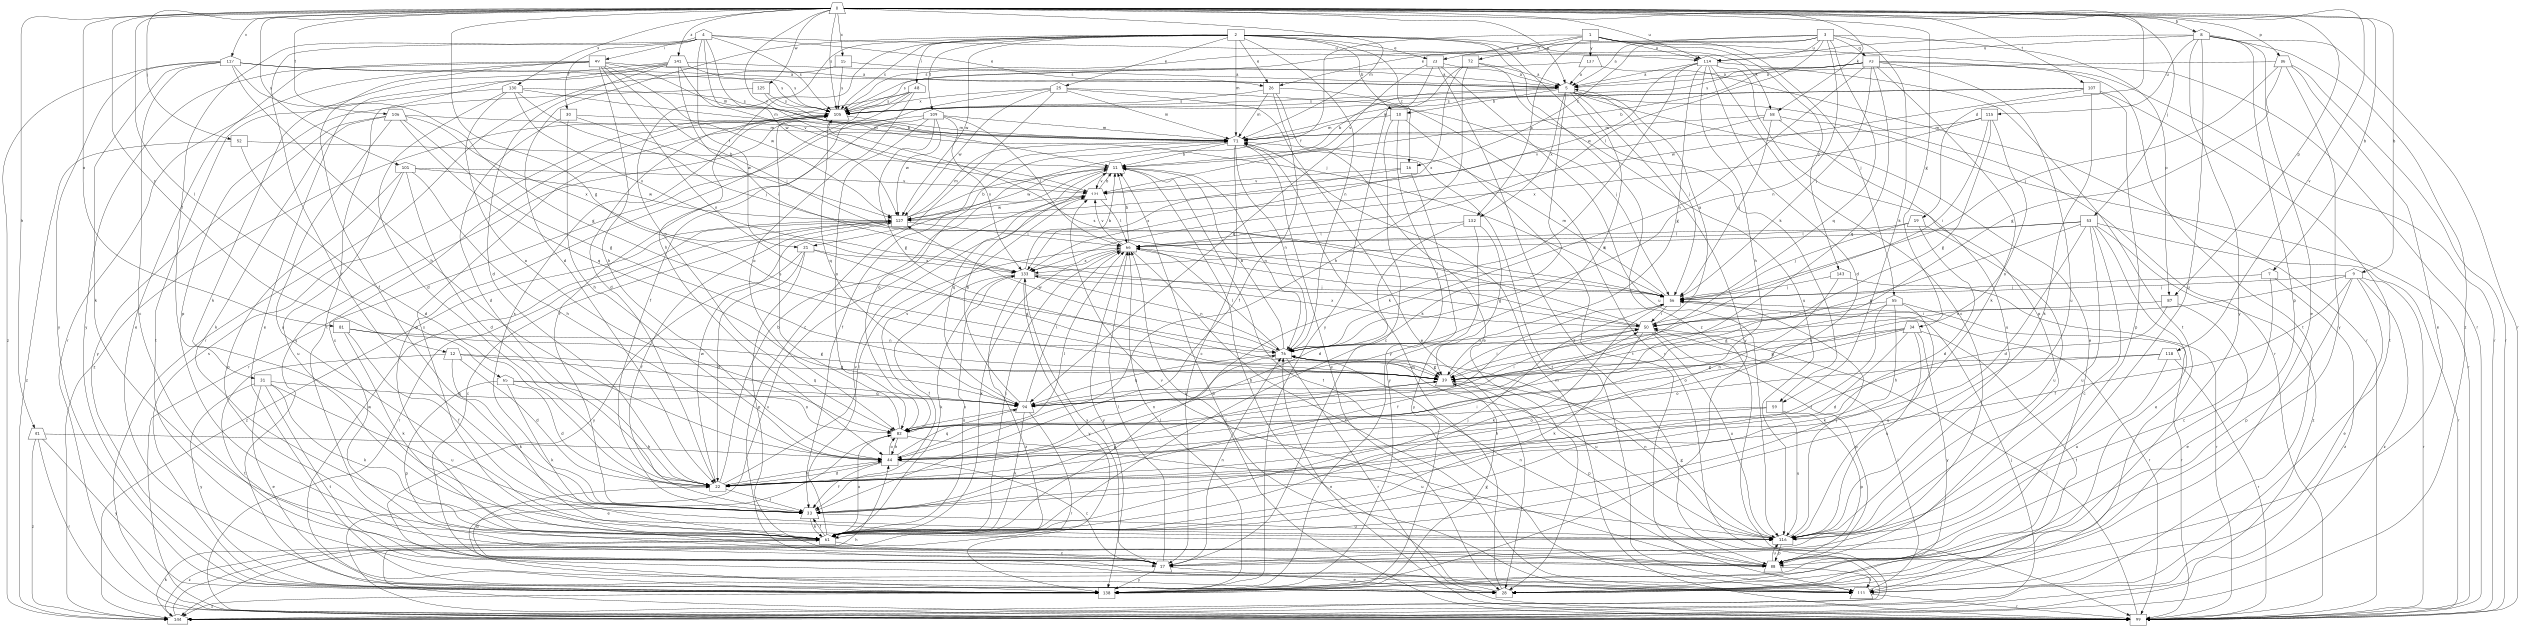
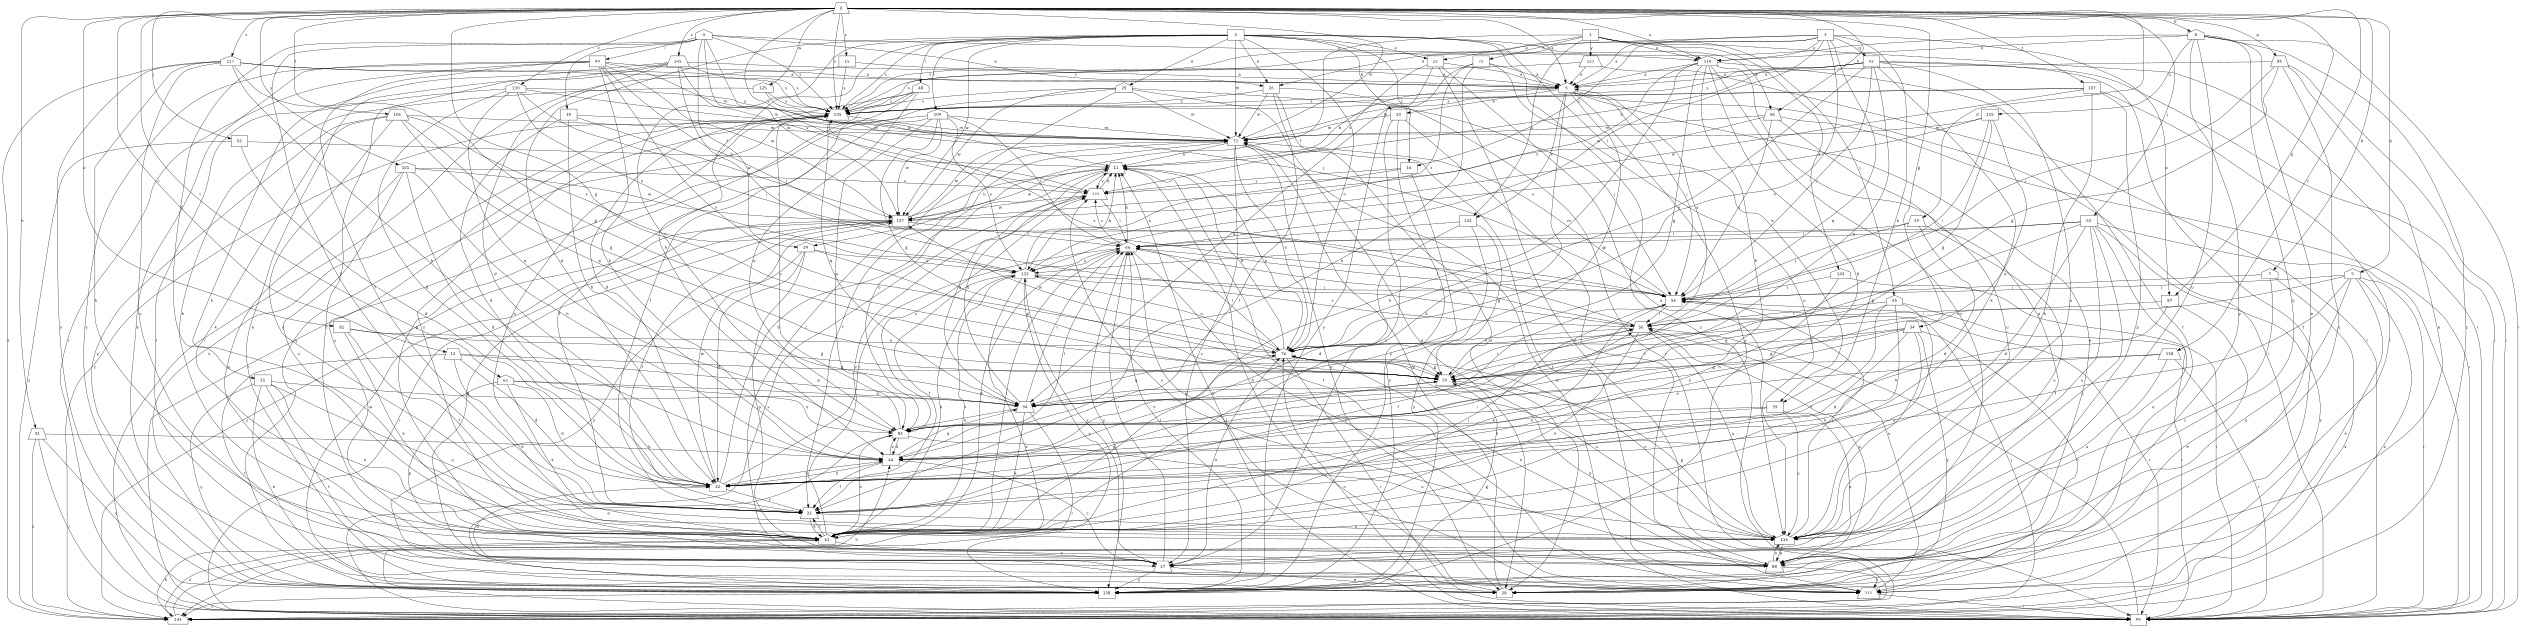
node "125": shape box -> house
node "21": label "21" -> "29"
edge "125" -> "61": label "p" -> "k"
